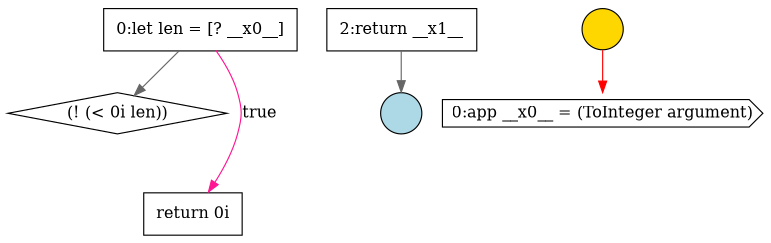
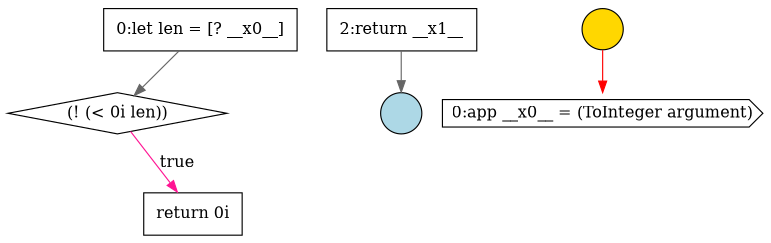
edge "0:let len = [? __x0__]" -> "return 0i": now "(! (< 0i len))" -> "return 0i"
